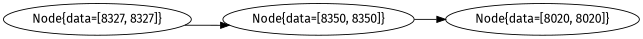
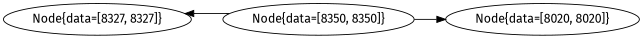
edge "Node{data=[8327, 8327]}" -> "Node{data=[8350, 8350]}": reversed
